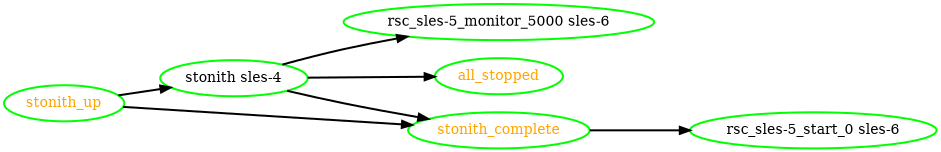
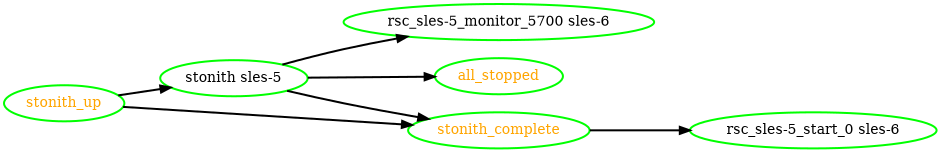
node "rsc_sles-5_monitor_5000 sles-6": label "rsc_sles-5_monitor_5000 sles-6" -> "rsc_sles-5_monitor_5700 sles-6"
node "stonith sles-4": label "stonith sles-4" -> "stonith sles-5"
